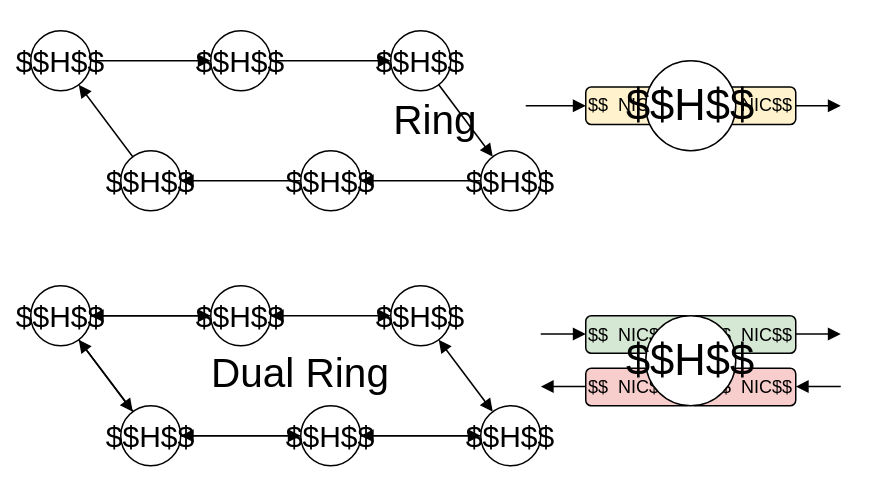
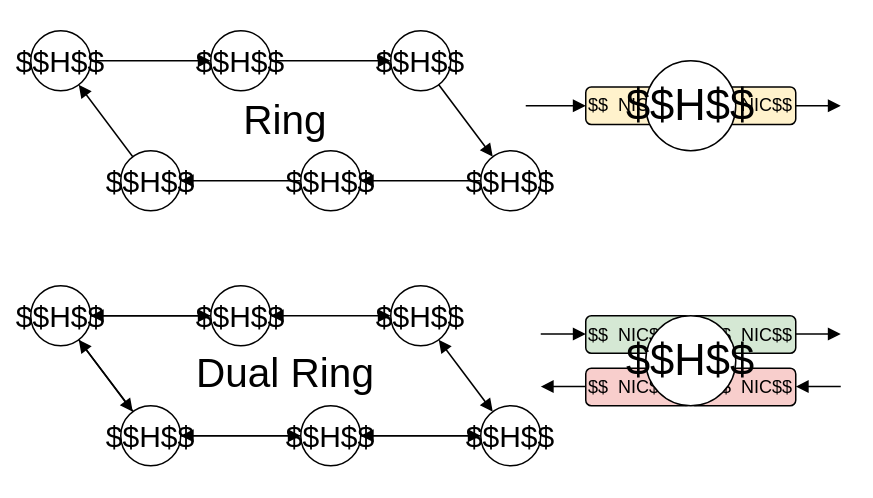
node "Ring": moved (436, 121) -> (286, 121)
node "Dual Ring": moved (301, 374) -> (286, 374)
